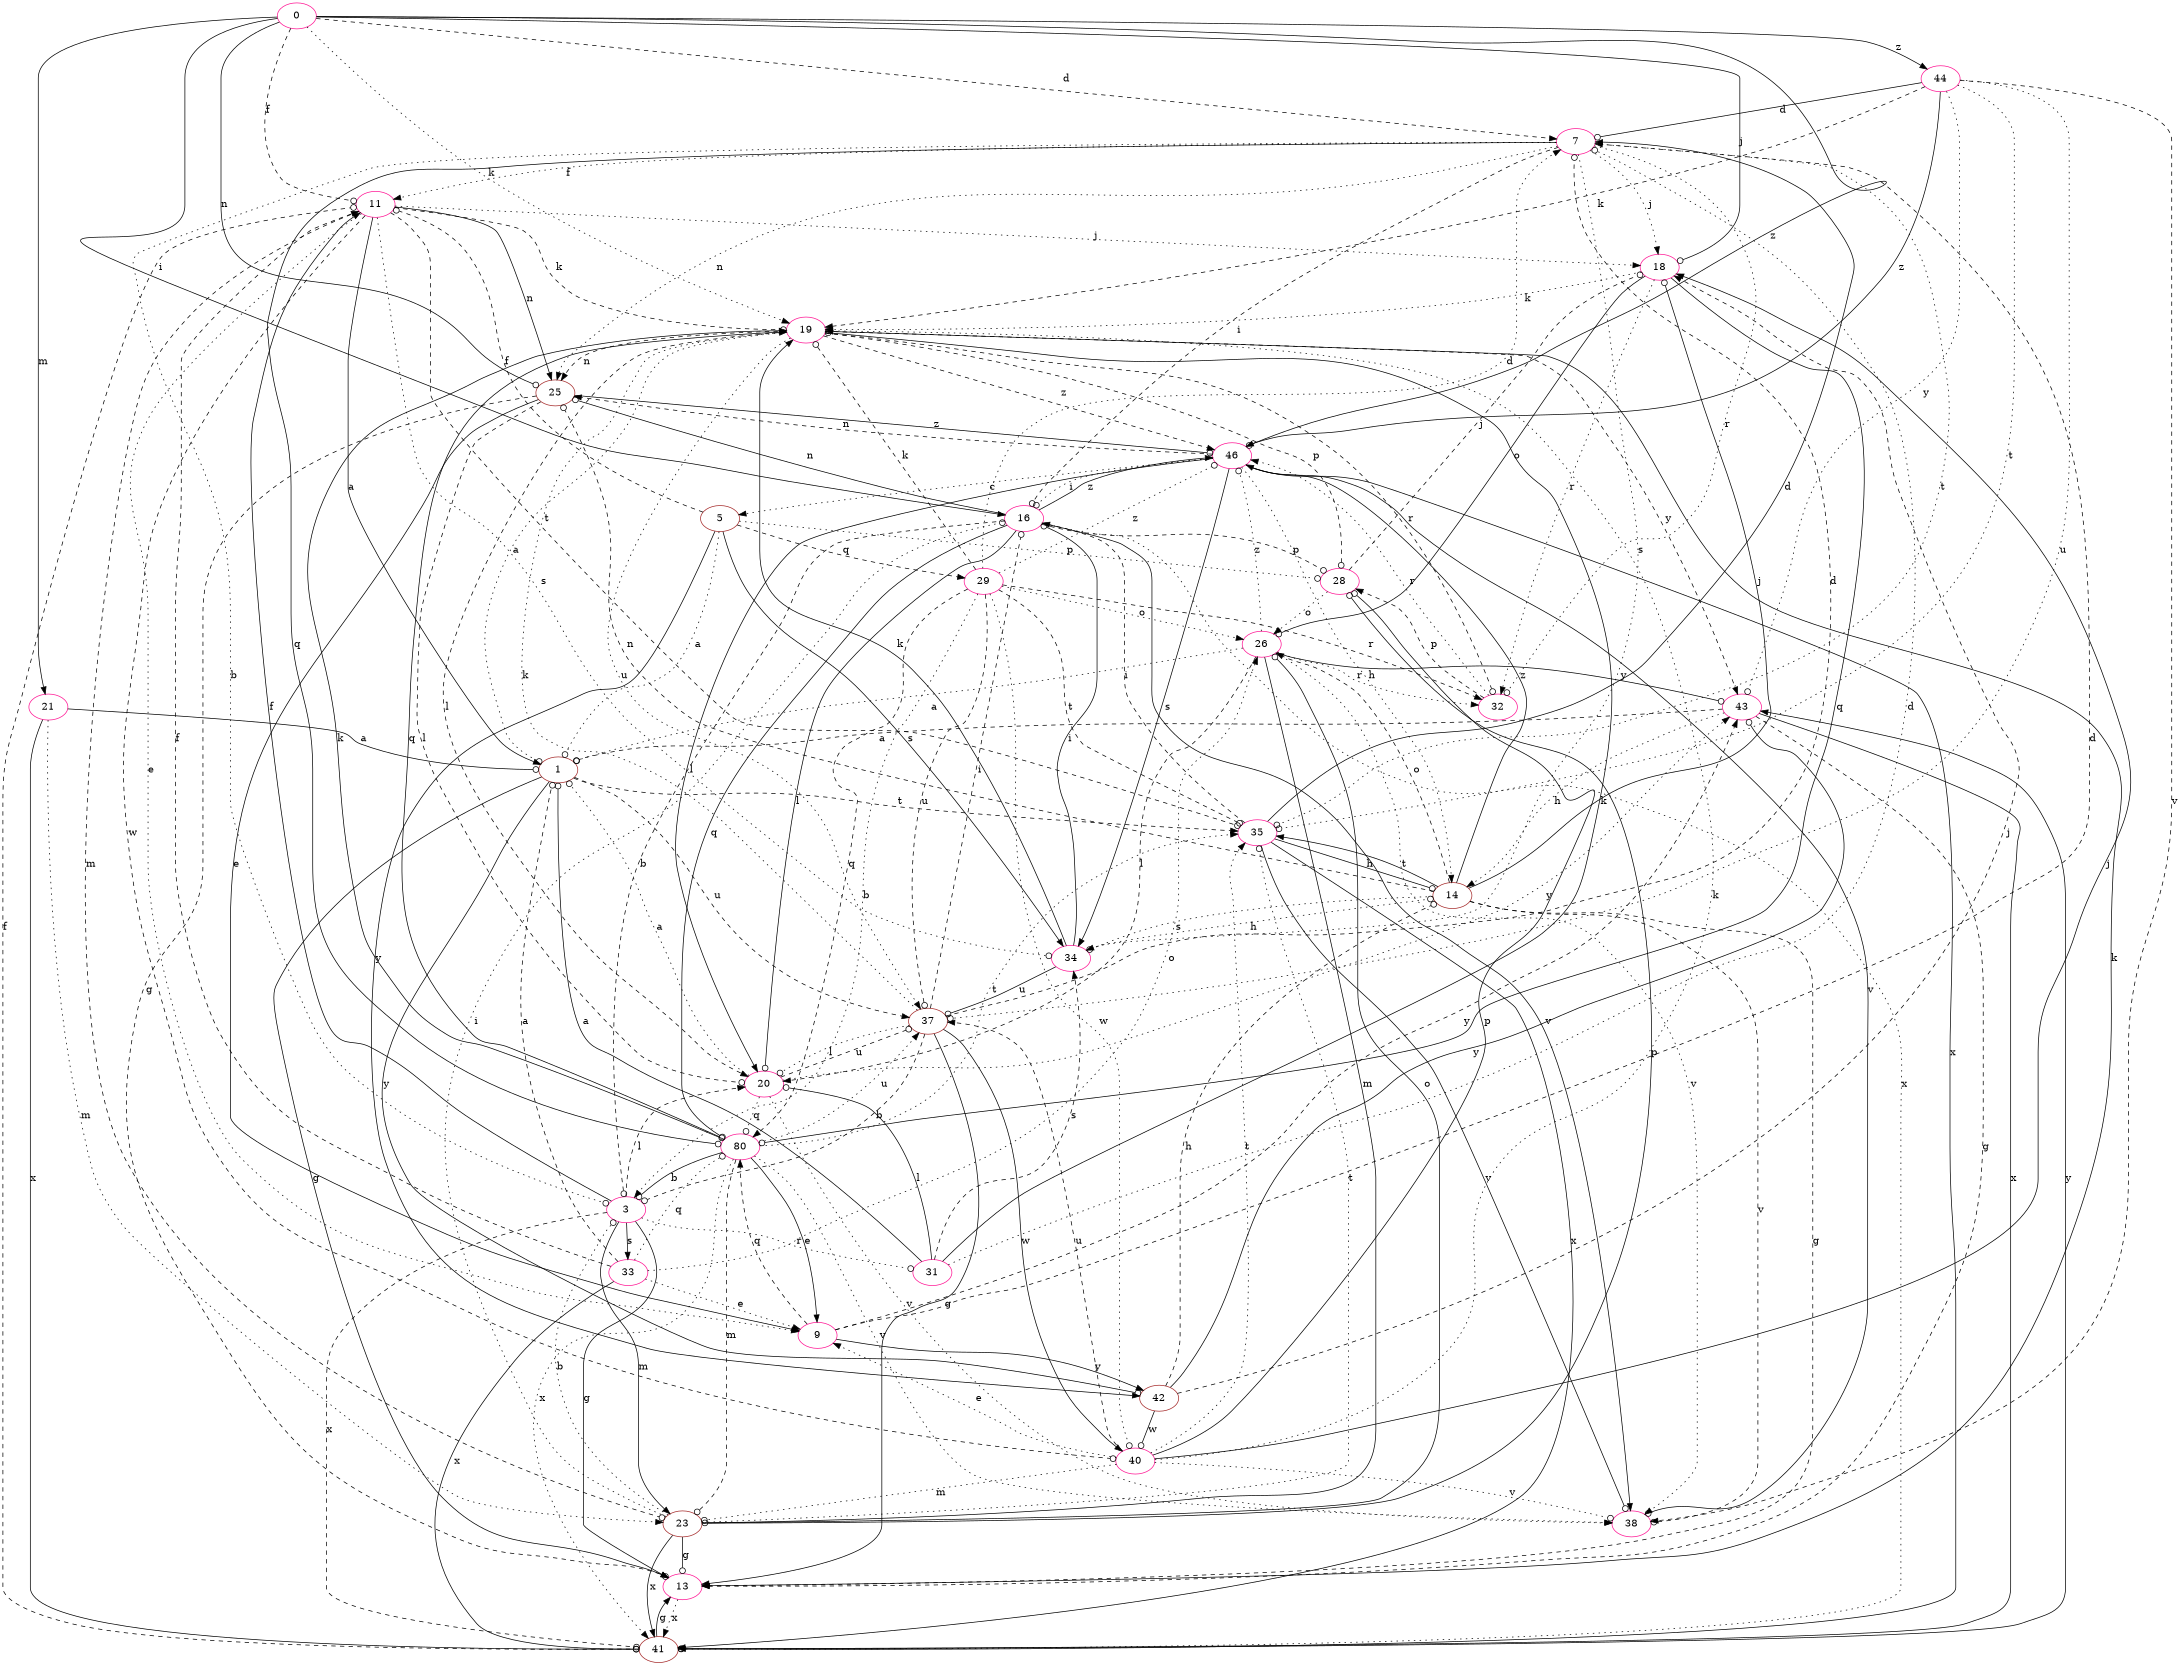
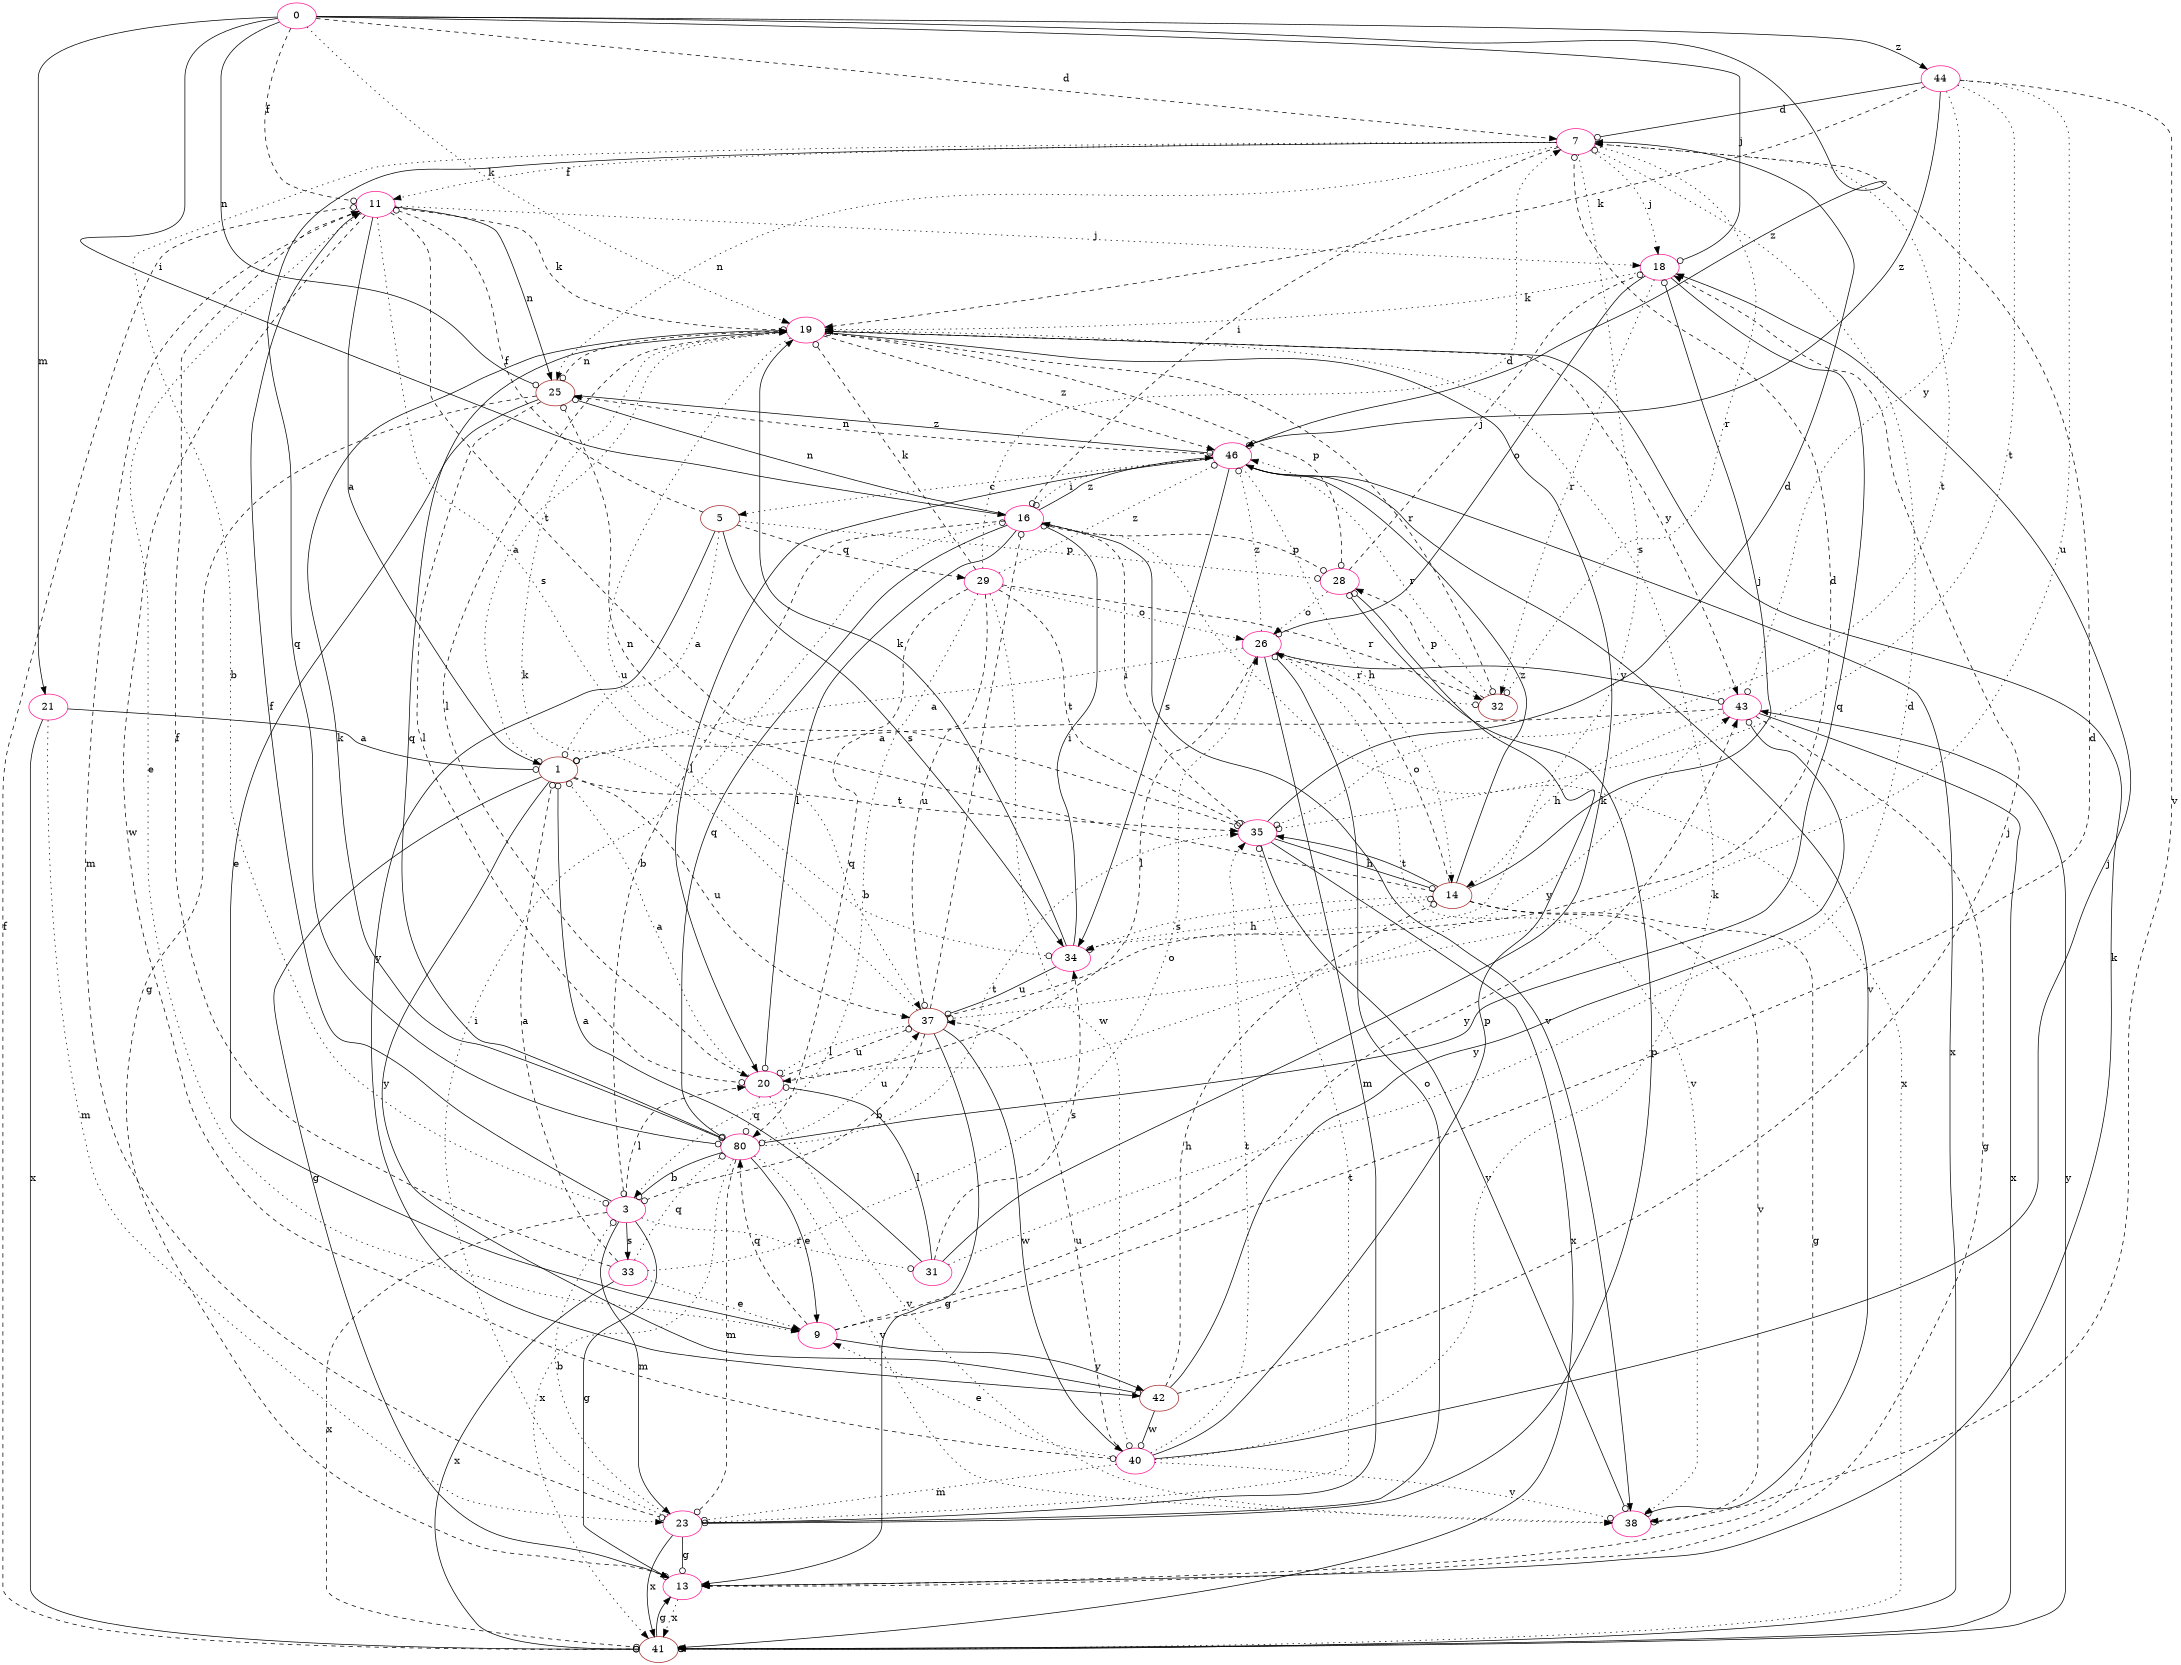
edge "19" -> "25": arrowhead normal -> odot
edge "26" -> "32": arrowhead normal -> odot
node "32": color deeppink -> brown
node "23": color brown -> deeppink
